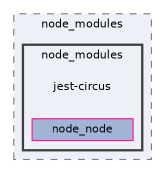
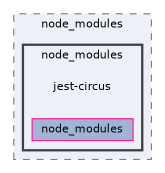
node "node_node": label "node_node" -> "node_modules"
